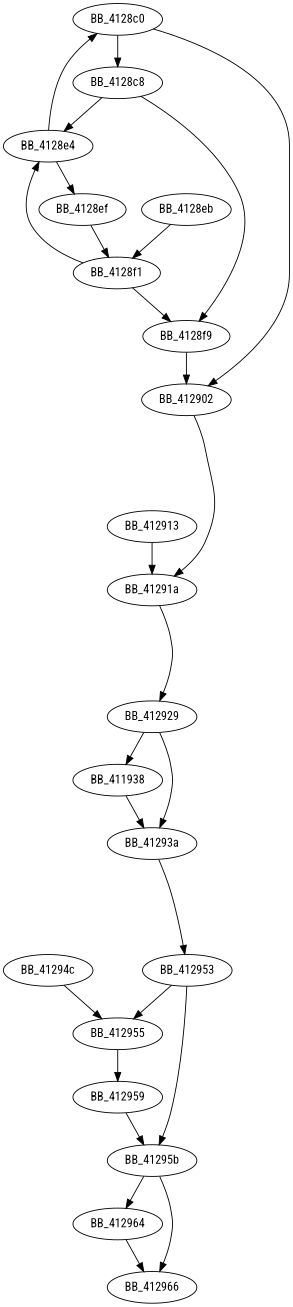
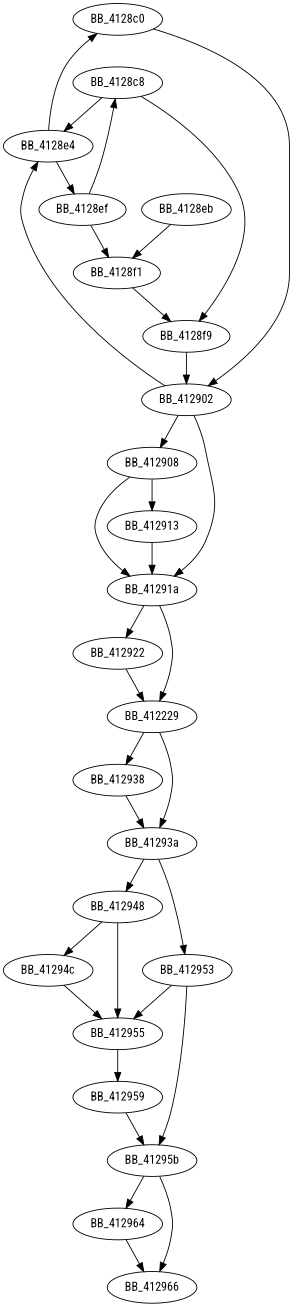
edge "BB_4128c0" -> "BB_4128c8": now "BB_4128ef" -> "BB_4128c8"
edge "BB_4128f1" -> "BB_4128e4": now "BB_412902" -> "BB_4128e4"
node "BB_412908": added
node "BB_412922": added
node "BB_412929": label "BB_412929" -> "BB_412229"
node "BB_411938": label "BB_411938" -> "BB_412938"
node "BB_412948": added
